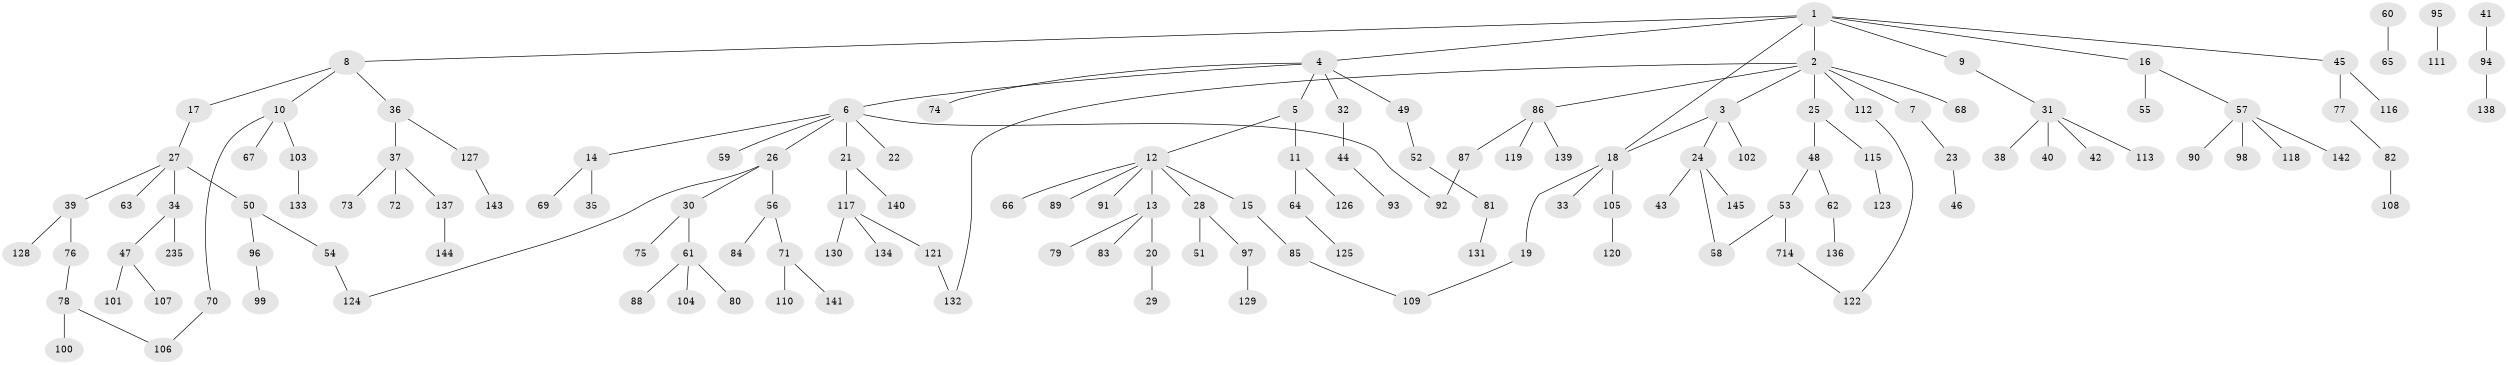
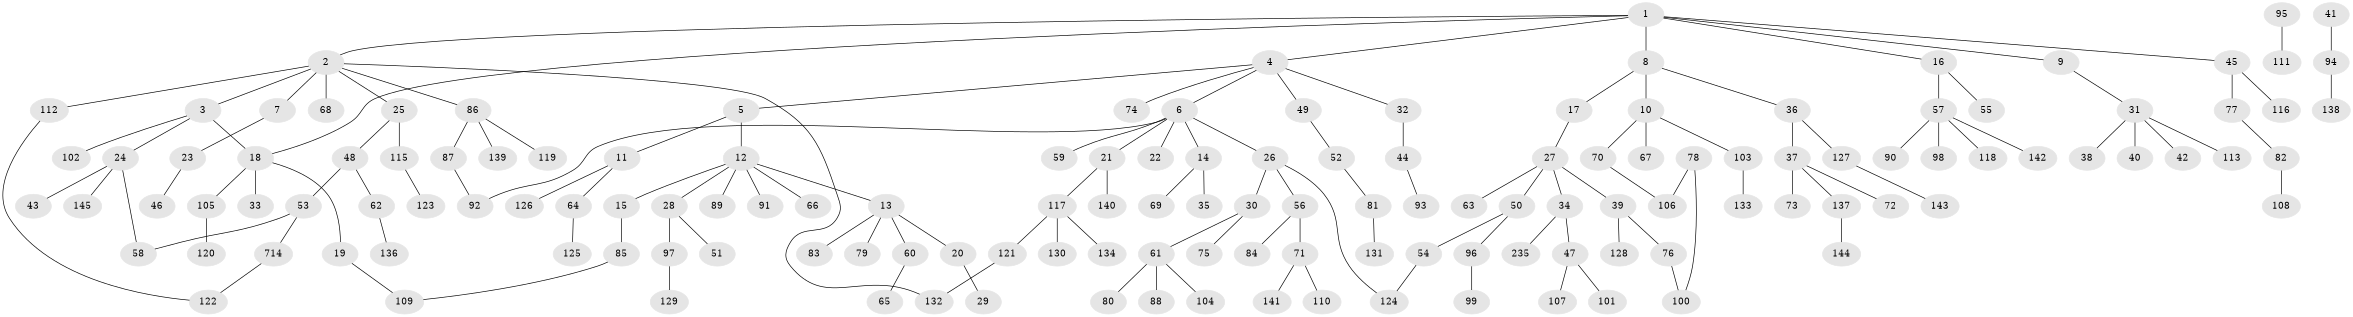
edge "13" -- "60": added
edge "76" -- "78": now "76" -- "100"
